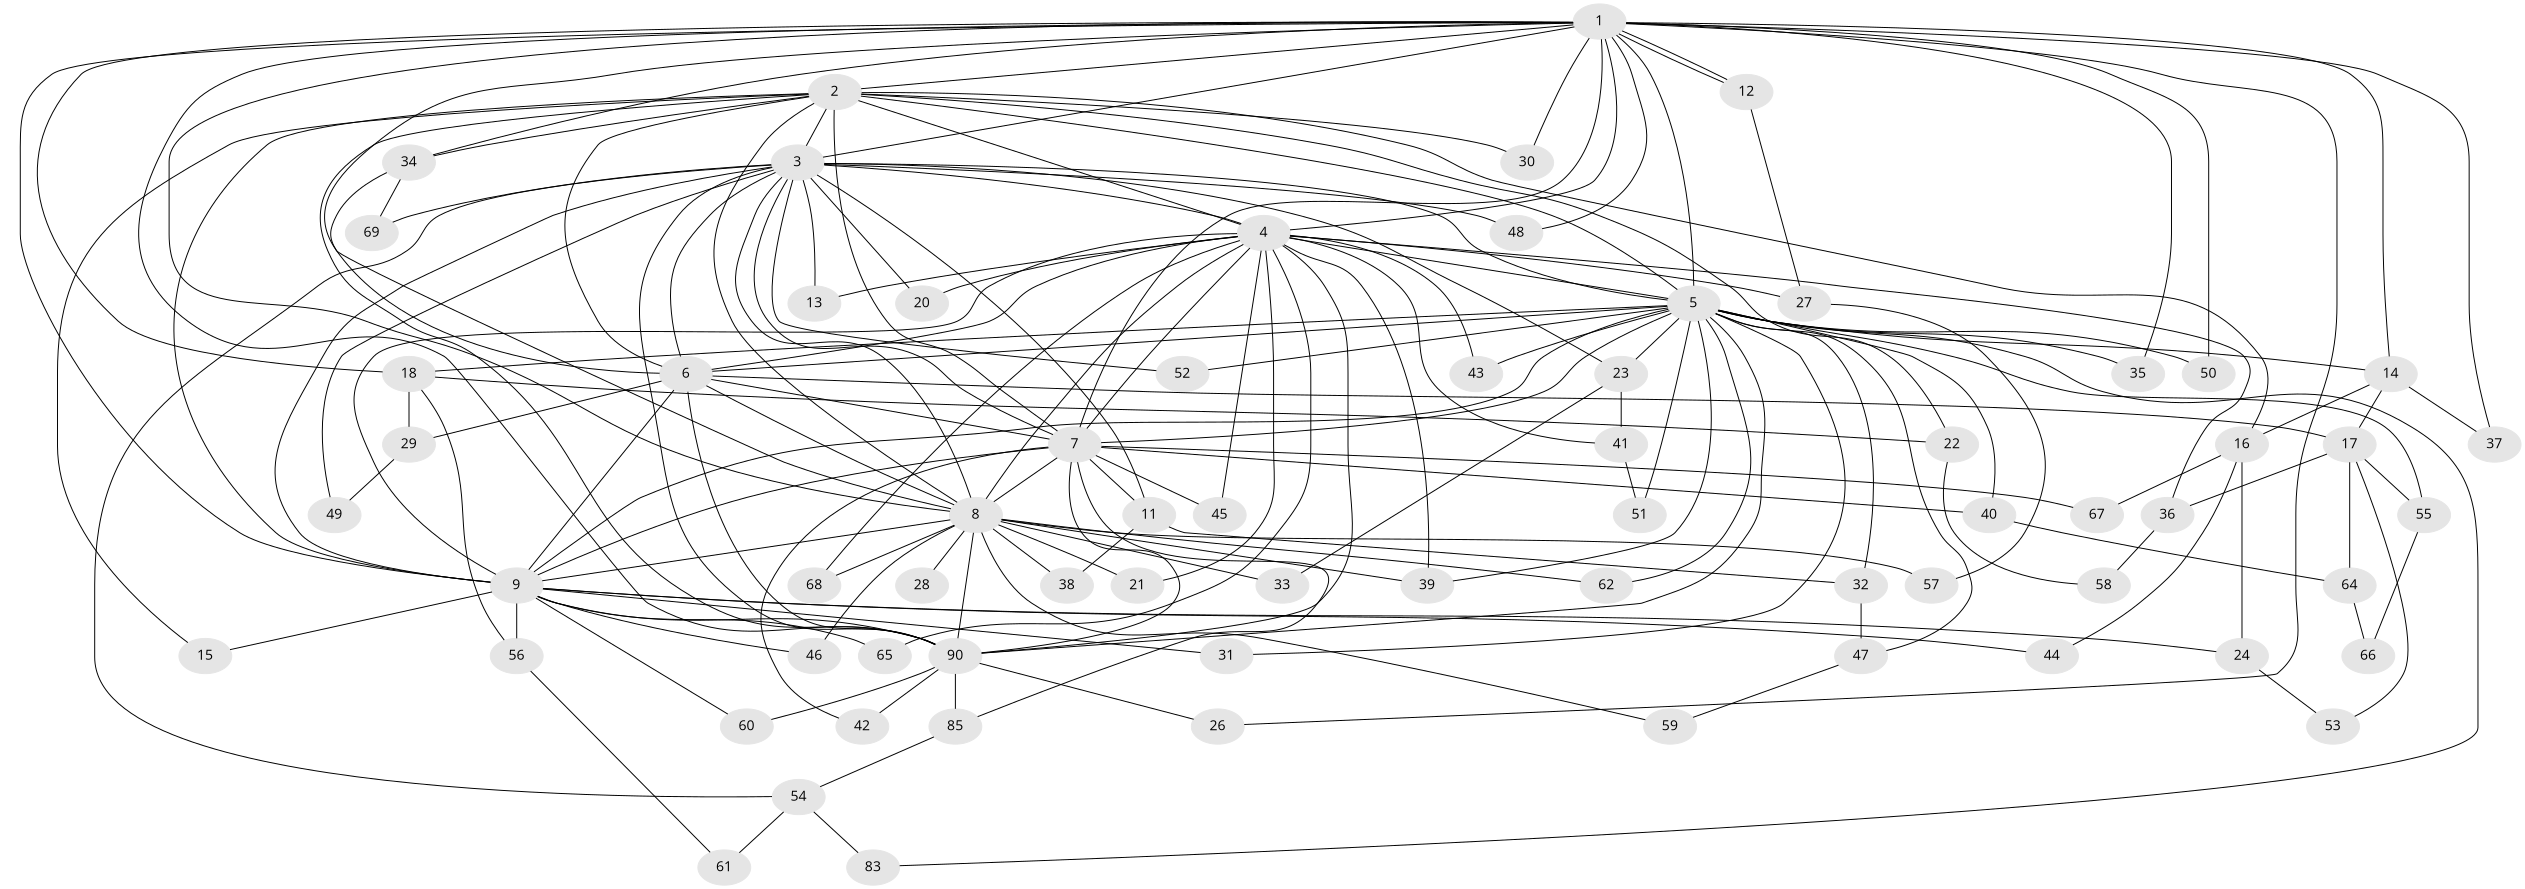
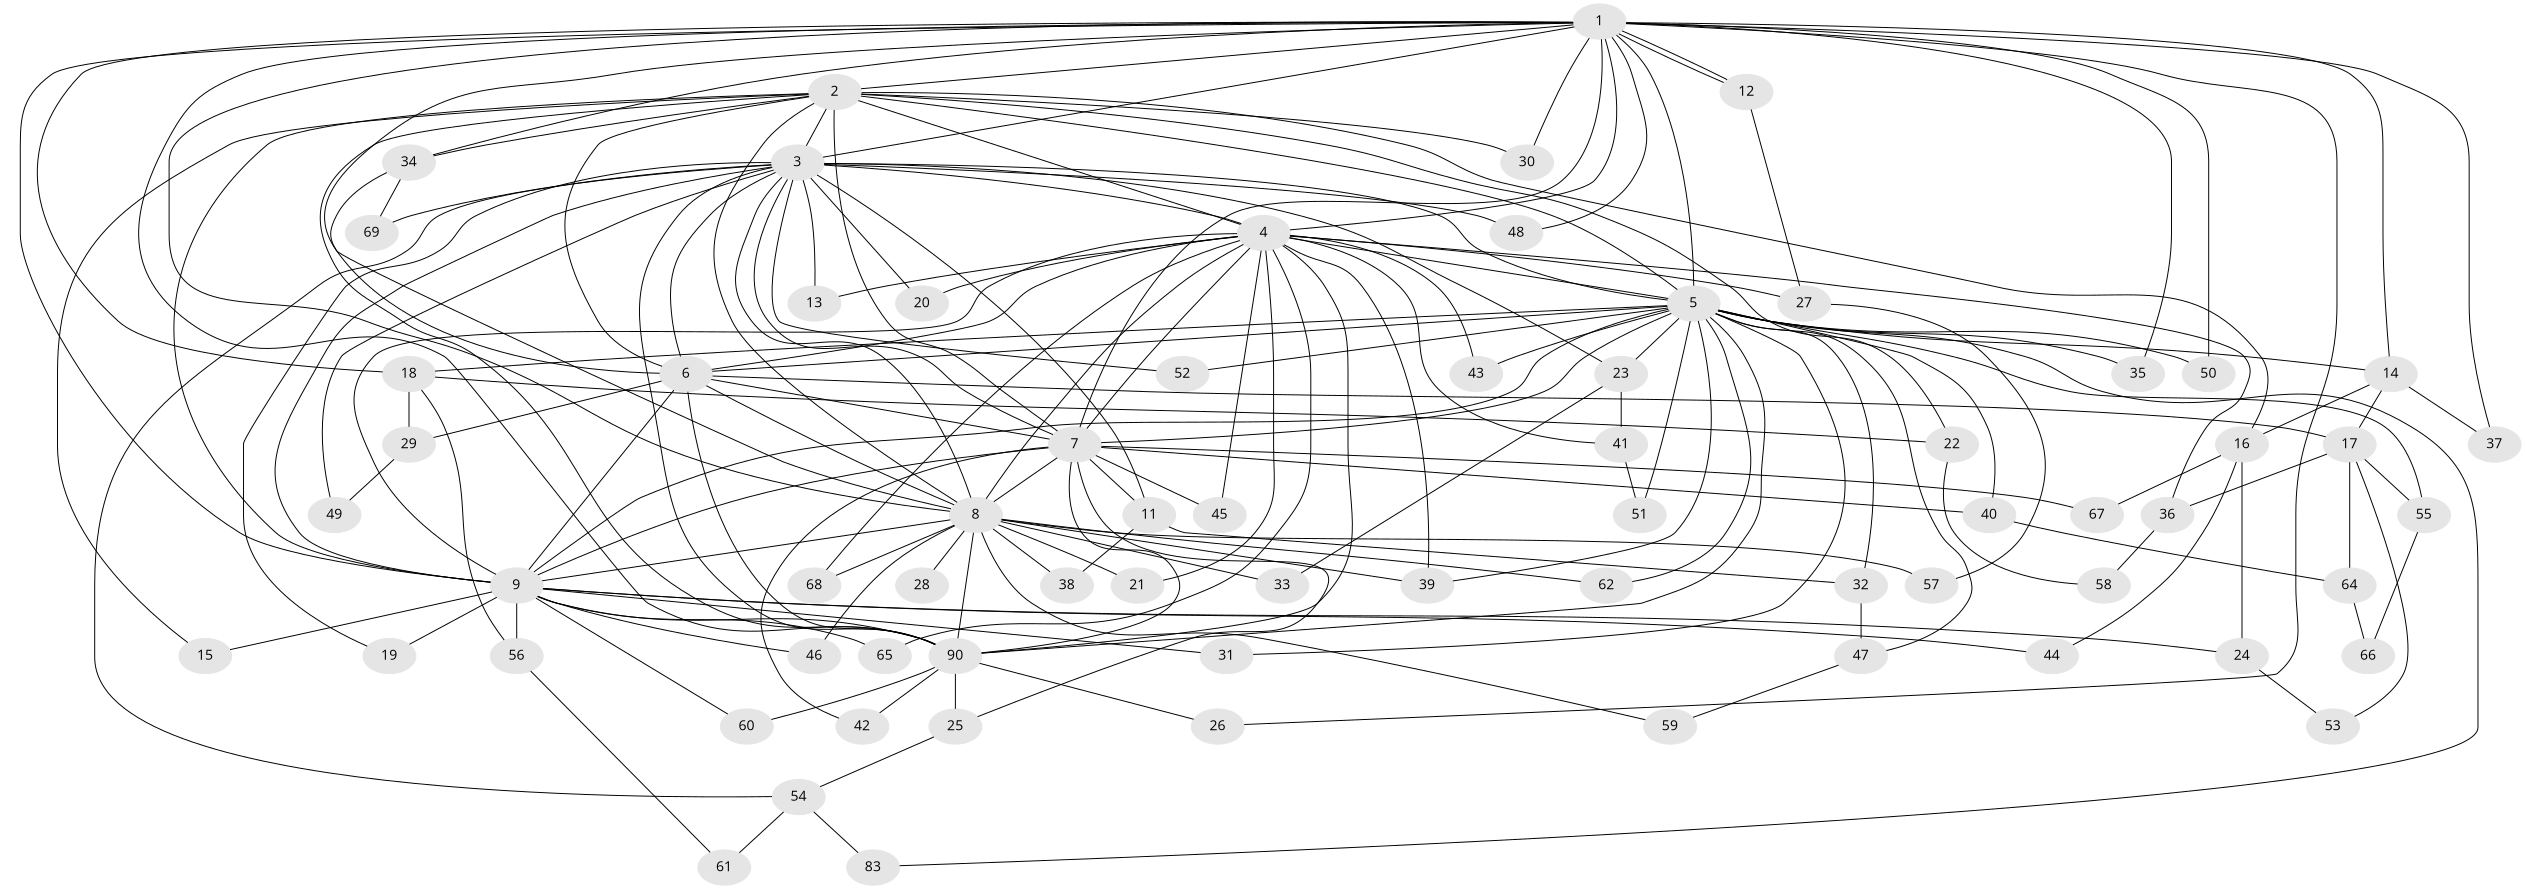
node "19": added
node "85": label "85" -> "25"
